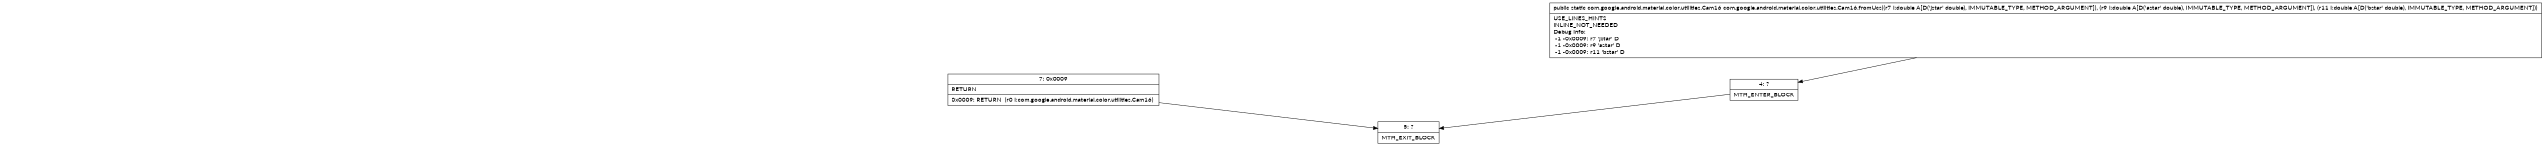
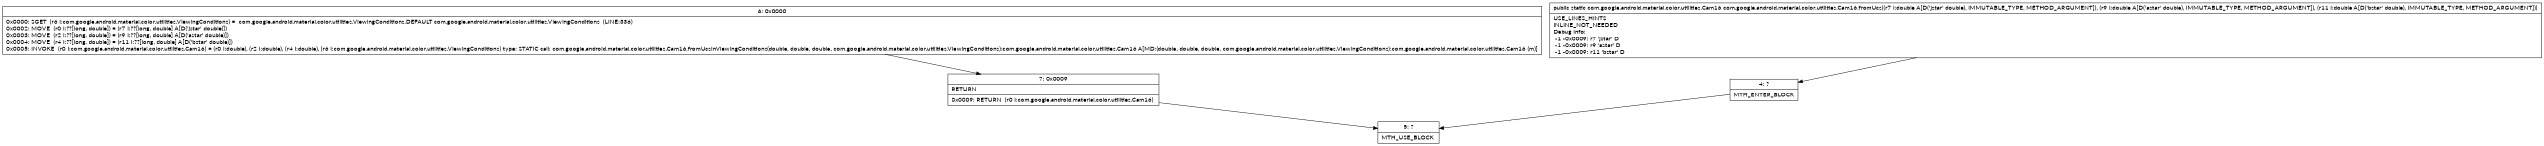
node "6: 0x0000": added
node "5: ?": text "MTH_EXIT_BLOCK" -> "MTH_USE_BLOCK"
